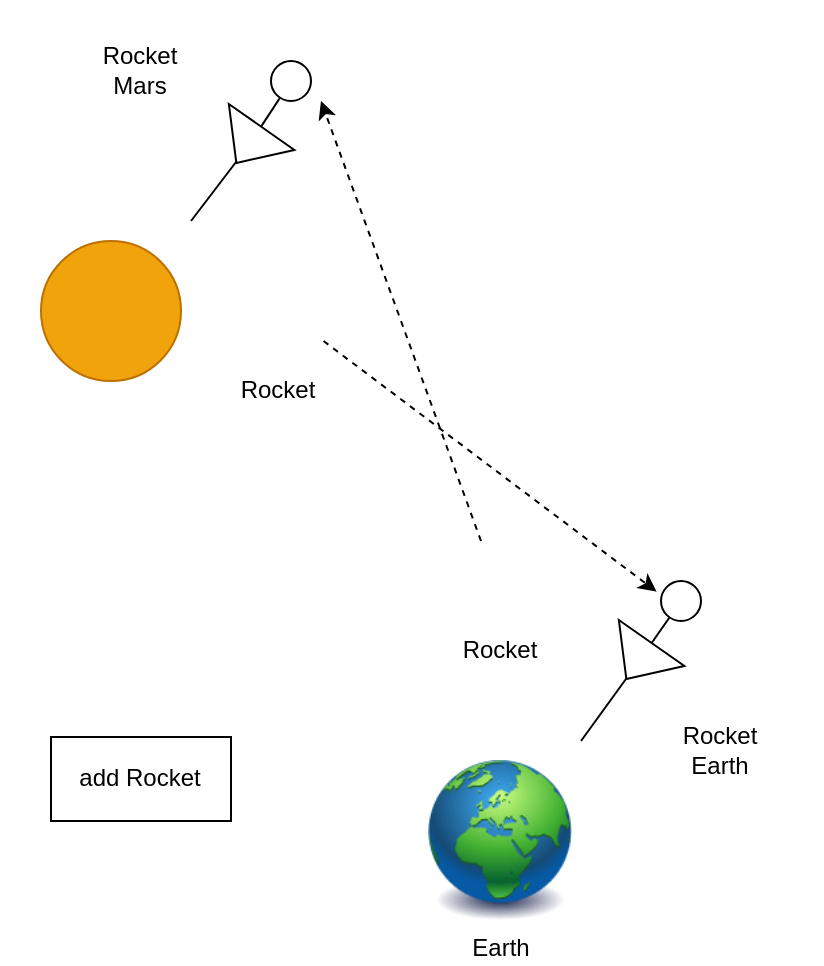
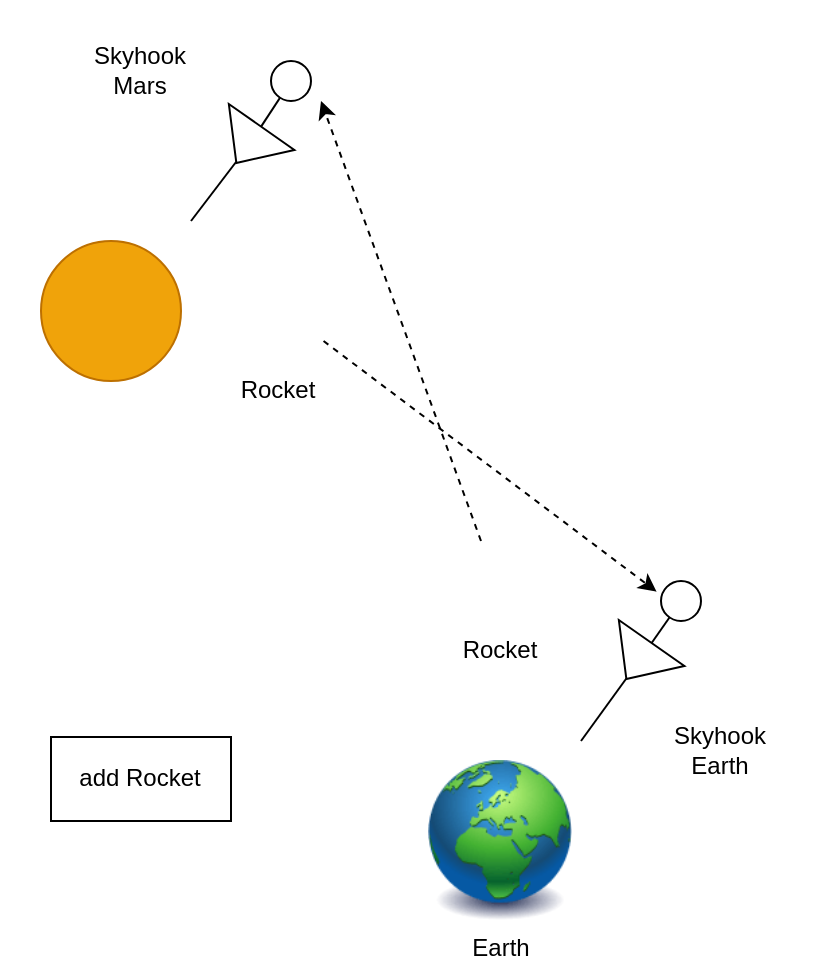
node "Rocket Mars": label "Rocket Mars" -> "Skyhook Mars"
node "Rocket Earth": label "Rocket Earth" -> "Skyhook Earth"
